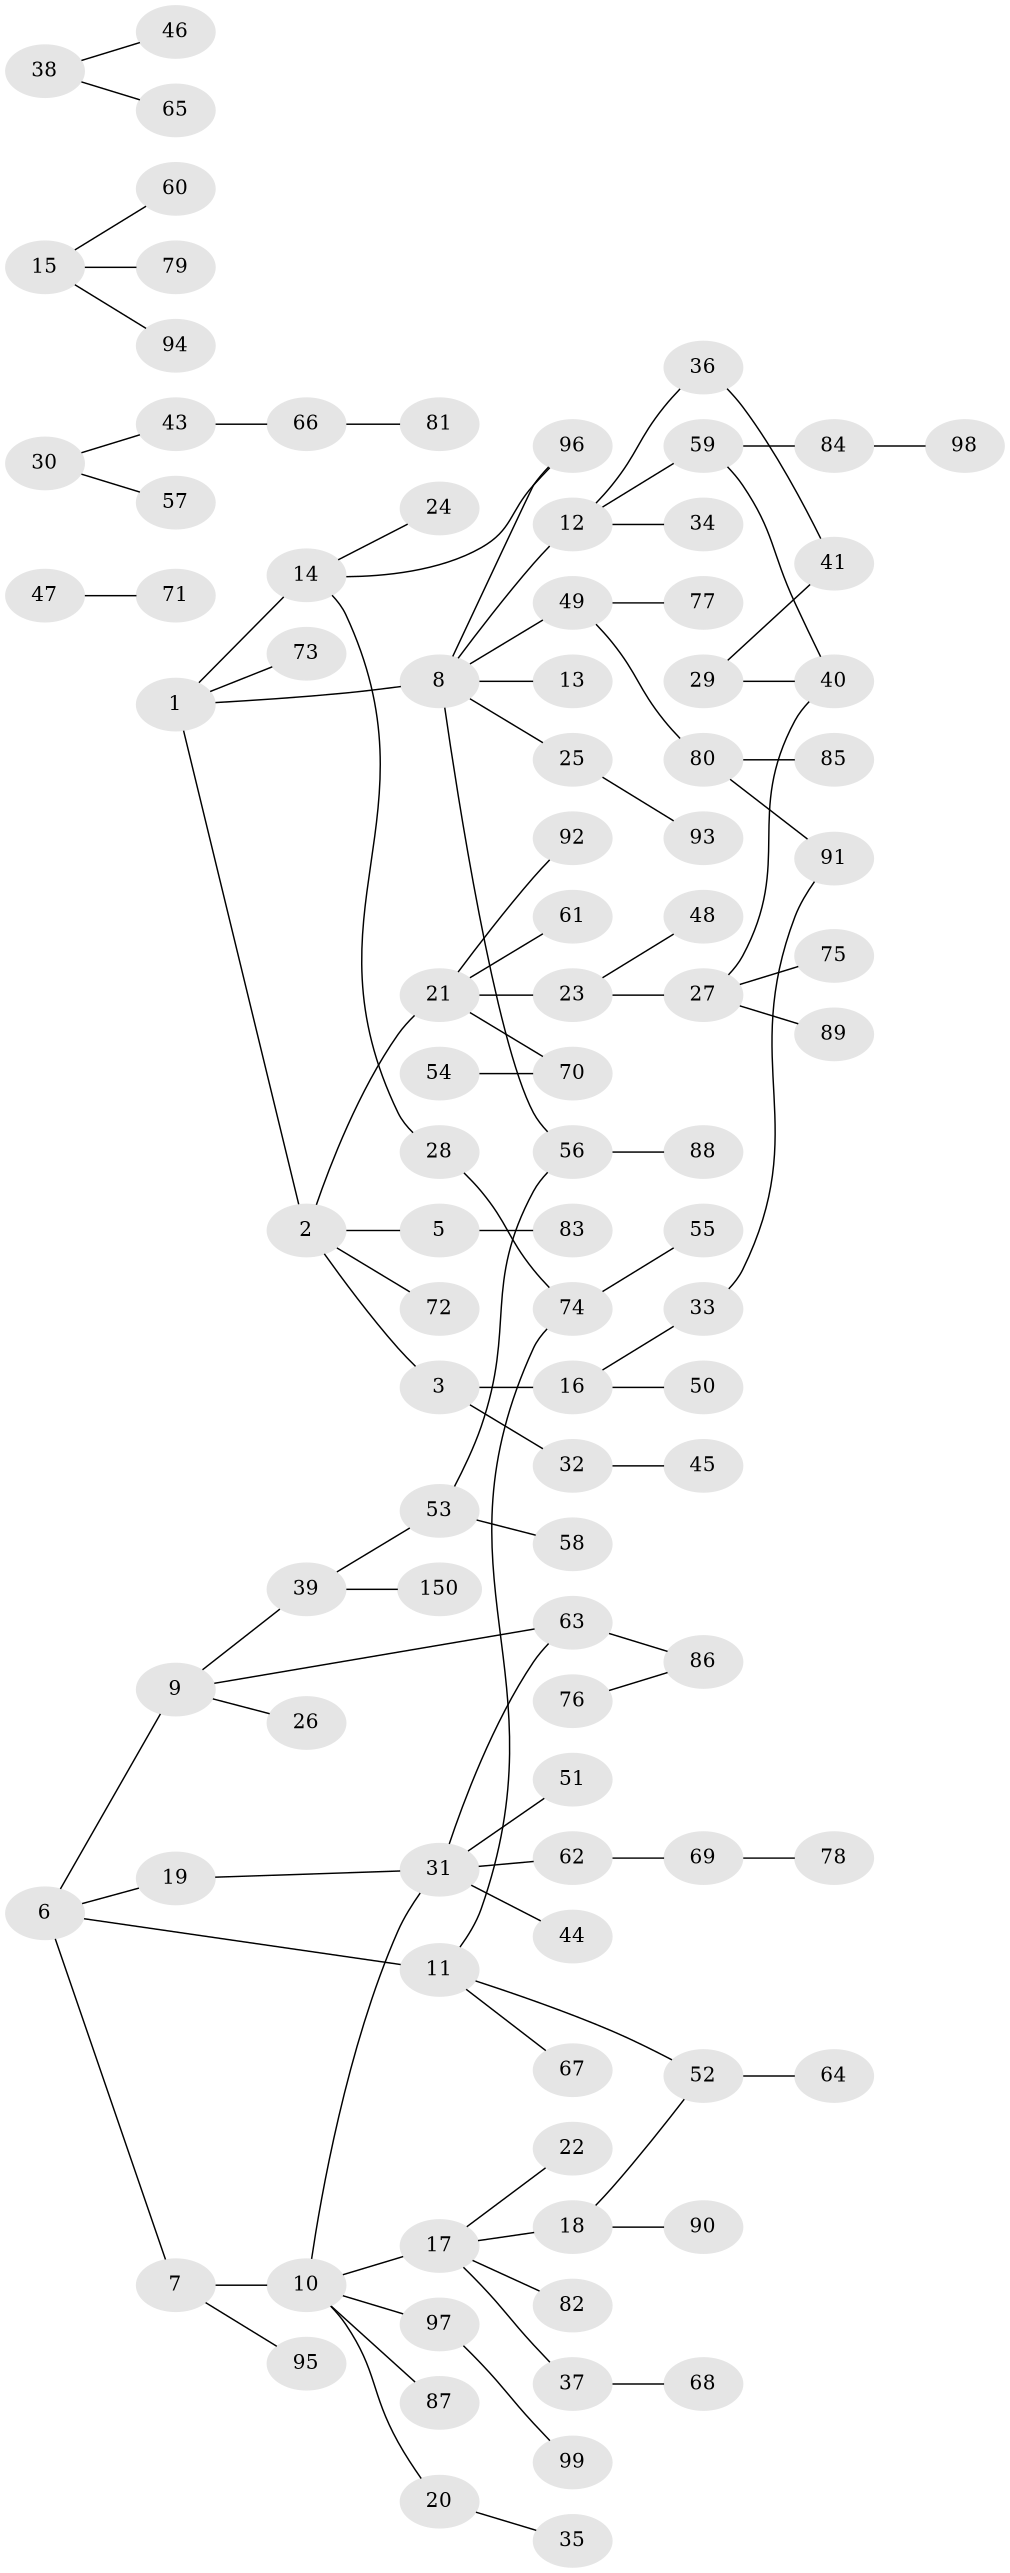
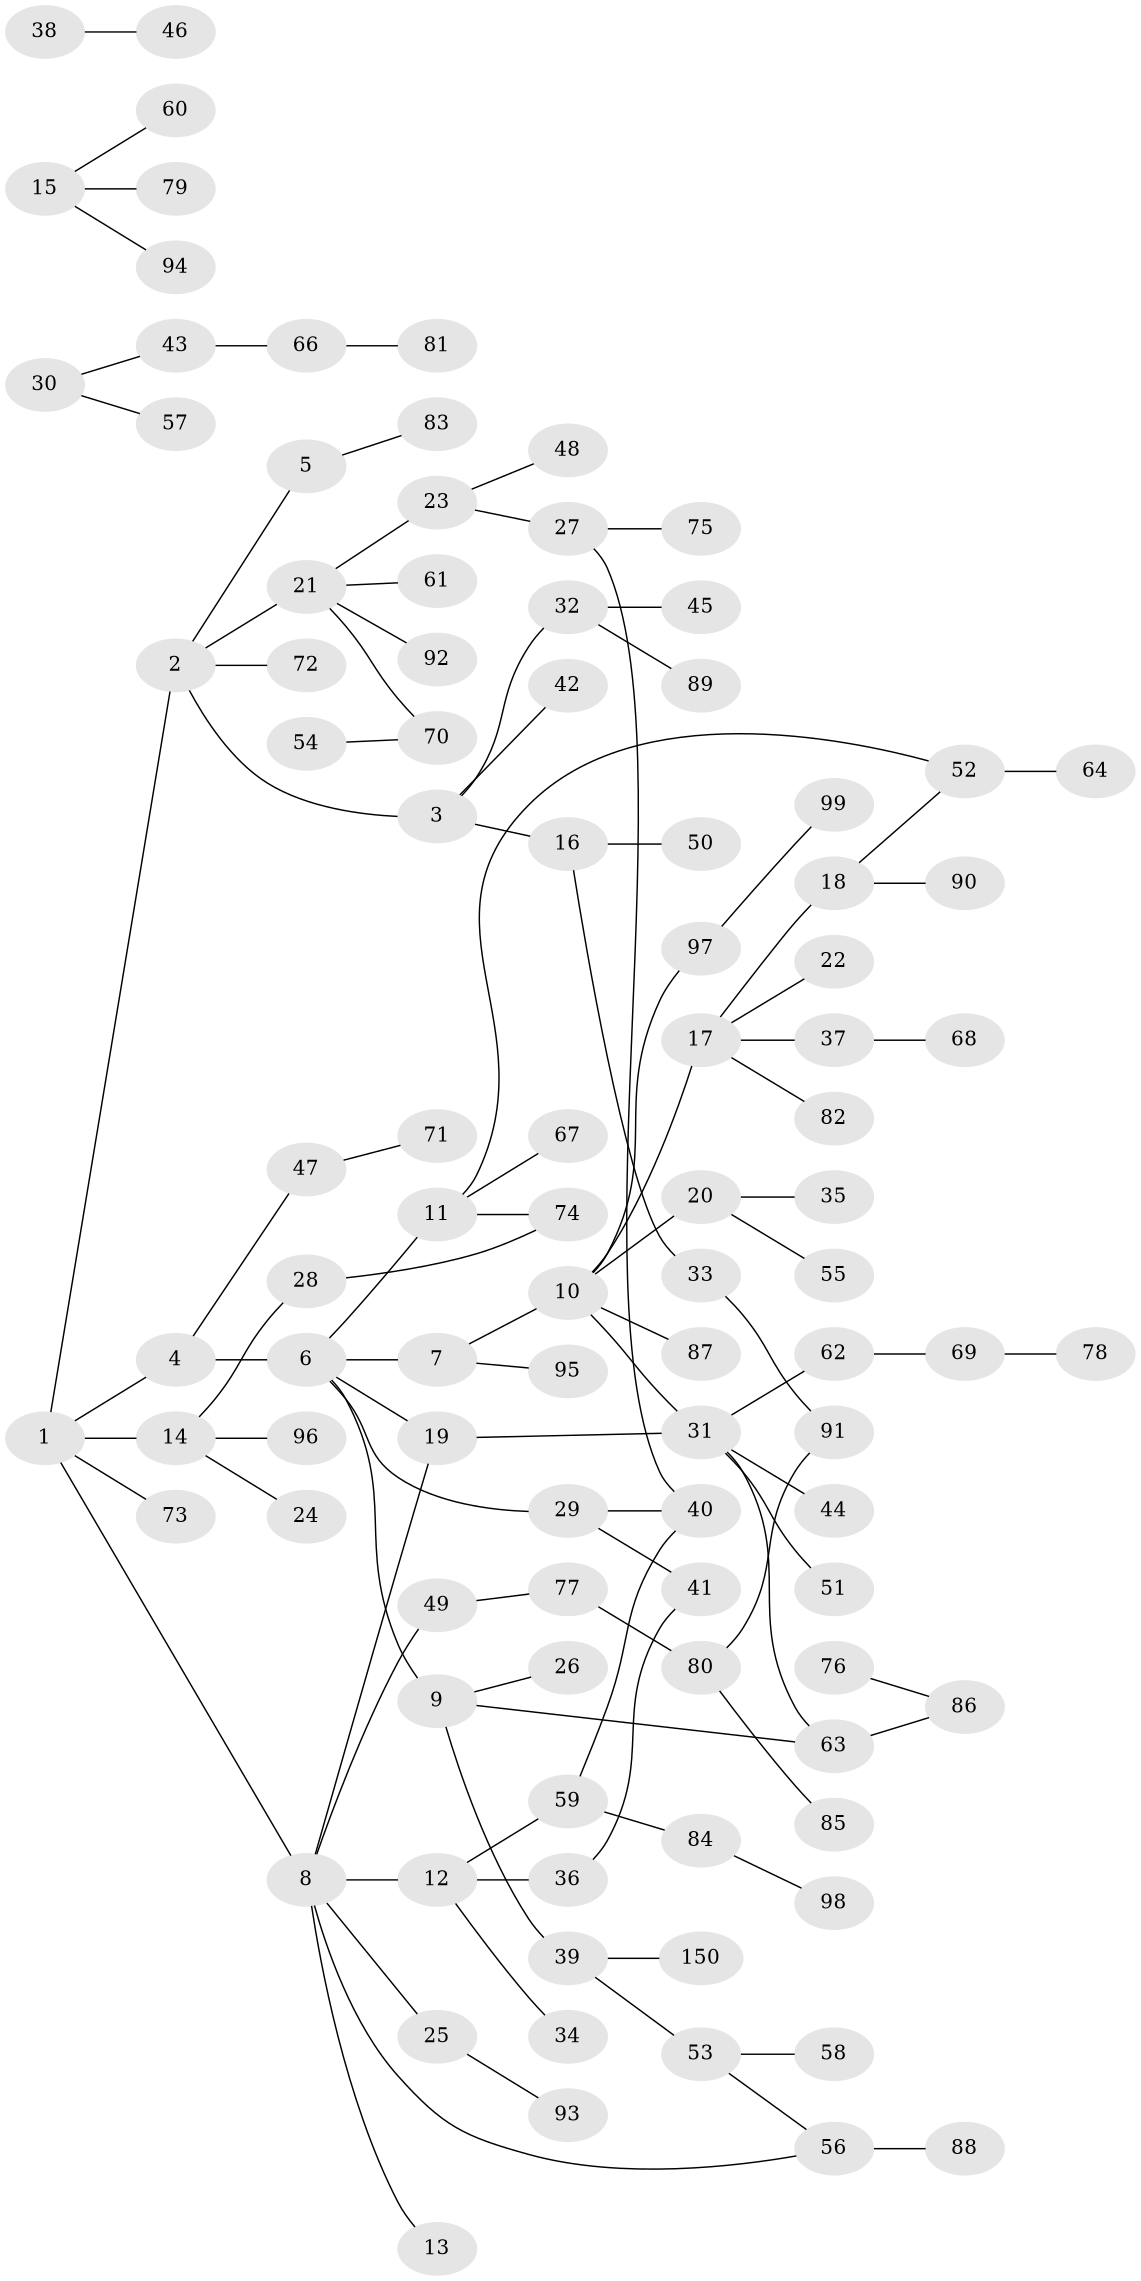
node "65": removed
edge "96" -- "8": now "19" -- "8"
edge "49" -- "80": now "77" -- "80"
node "42": added
edge "27" -- "89": now "32" -- "89"
edge "55" -- "74": now "55" -- "20"
node "4": added
edge "6" -- "29": added
